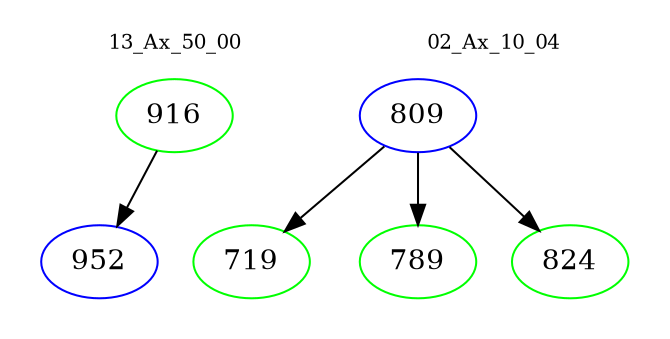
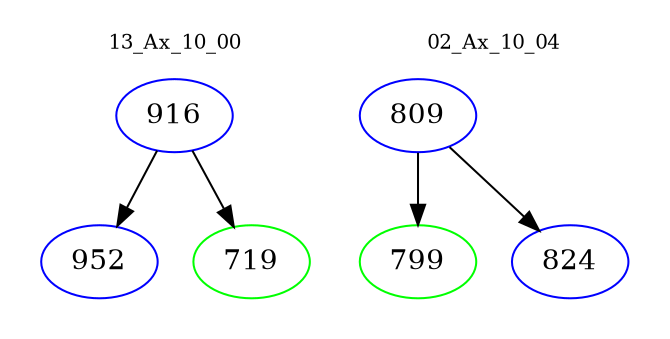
cluster "13_Ax_50_00": label "13_Ax_50_00" -> "13_Ax_10_00"
node "916": color green -> blue
edge "809" -> "719": now "916" -> "719"
node "789": label "789" -> "799"
node "824": color green -> blue
